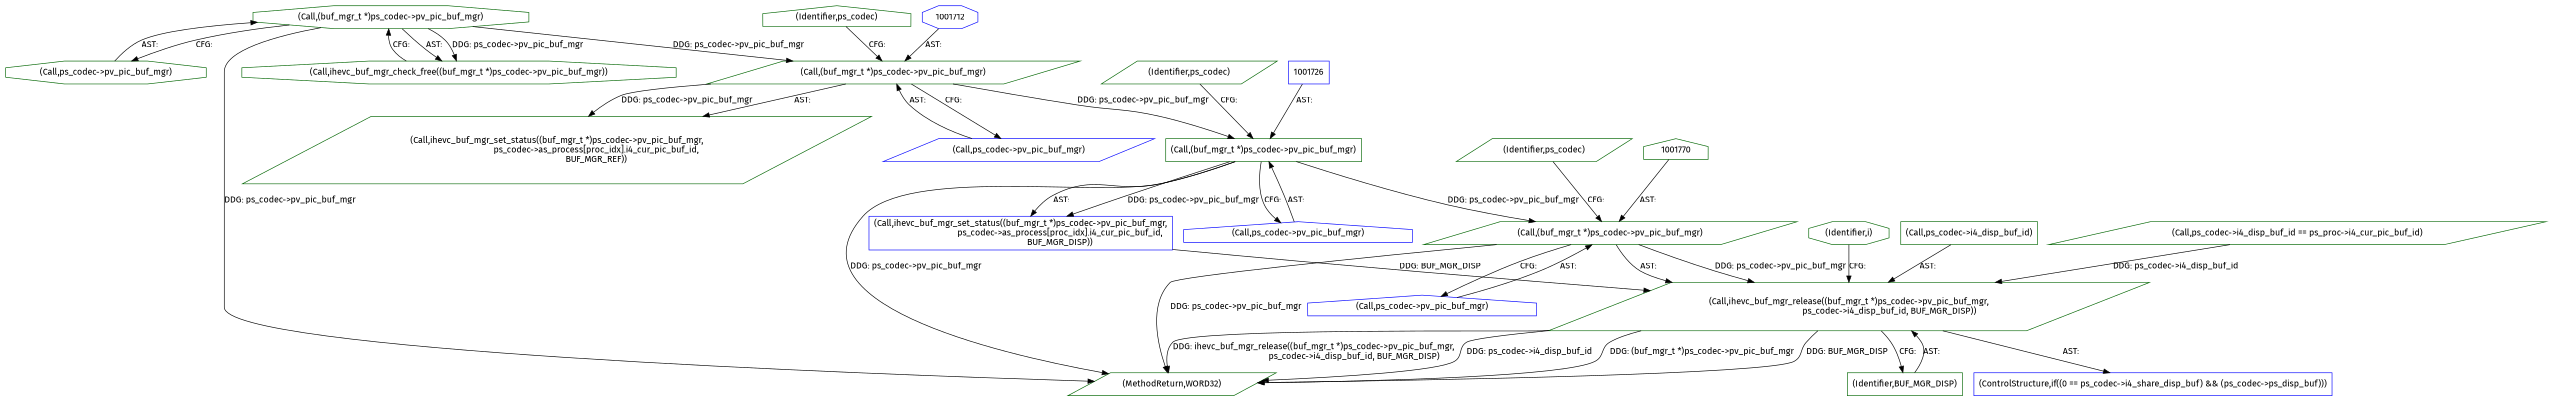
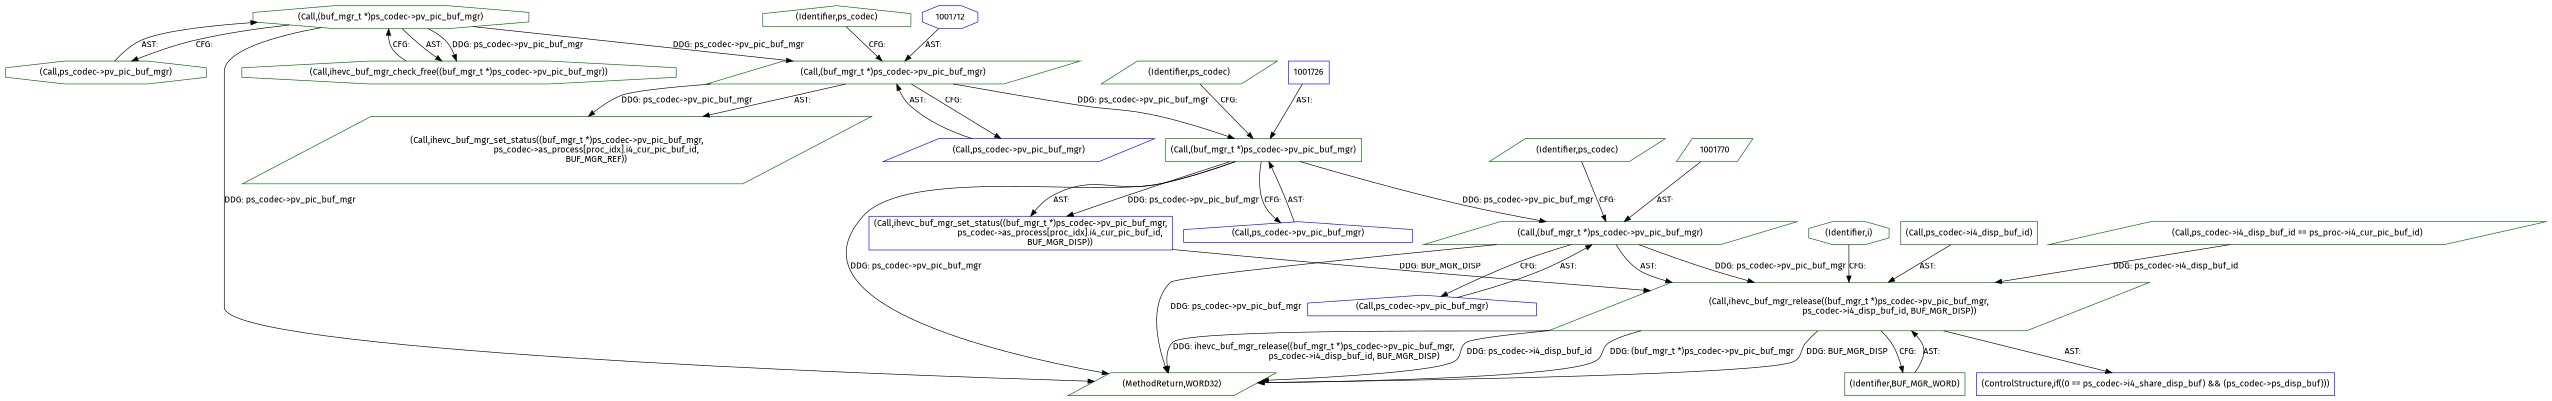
node "1001770": shape house -> parallelogram
node "(Identifier,BUF_MGR_DISP)": label "(Identifier,BUF_MGR_DISP)" -> "(Identifier,BUF_MGR_WORD)"
